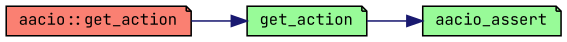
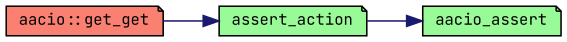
node "aacio::get_action": label "aacio::get_action" -> "aacio::get_get"
node "get_action": label "get_action" -> "assert_action"
